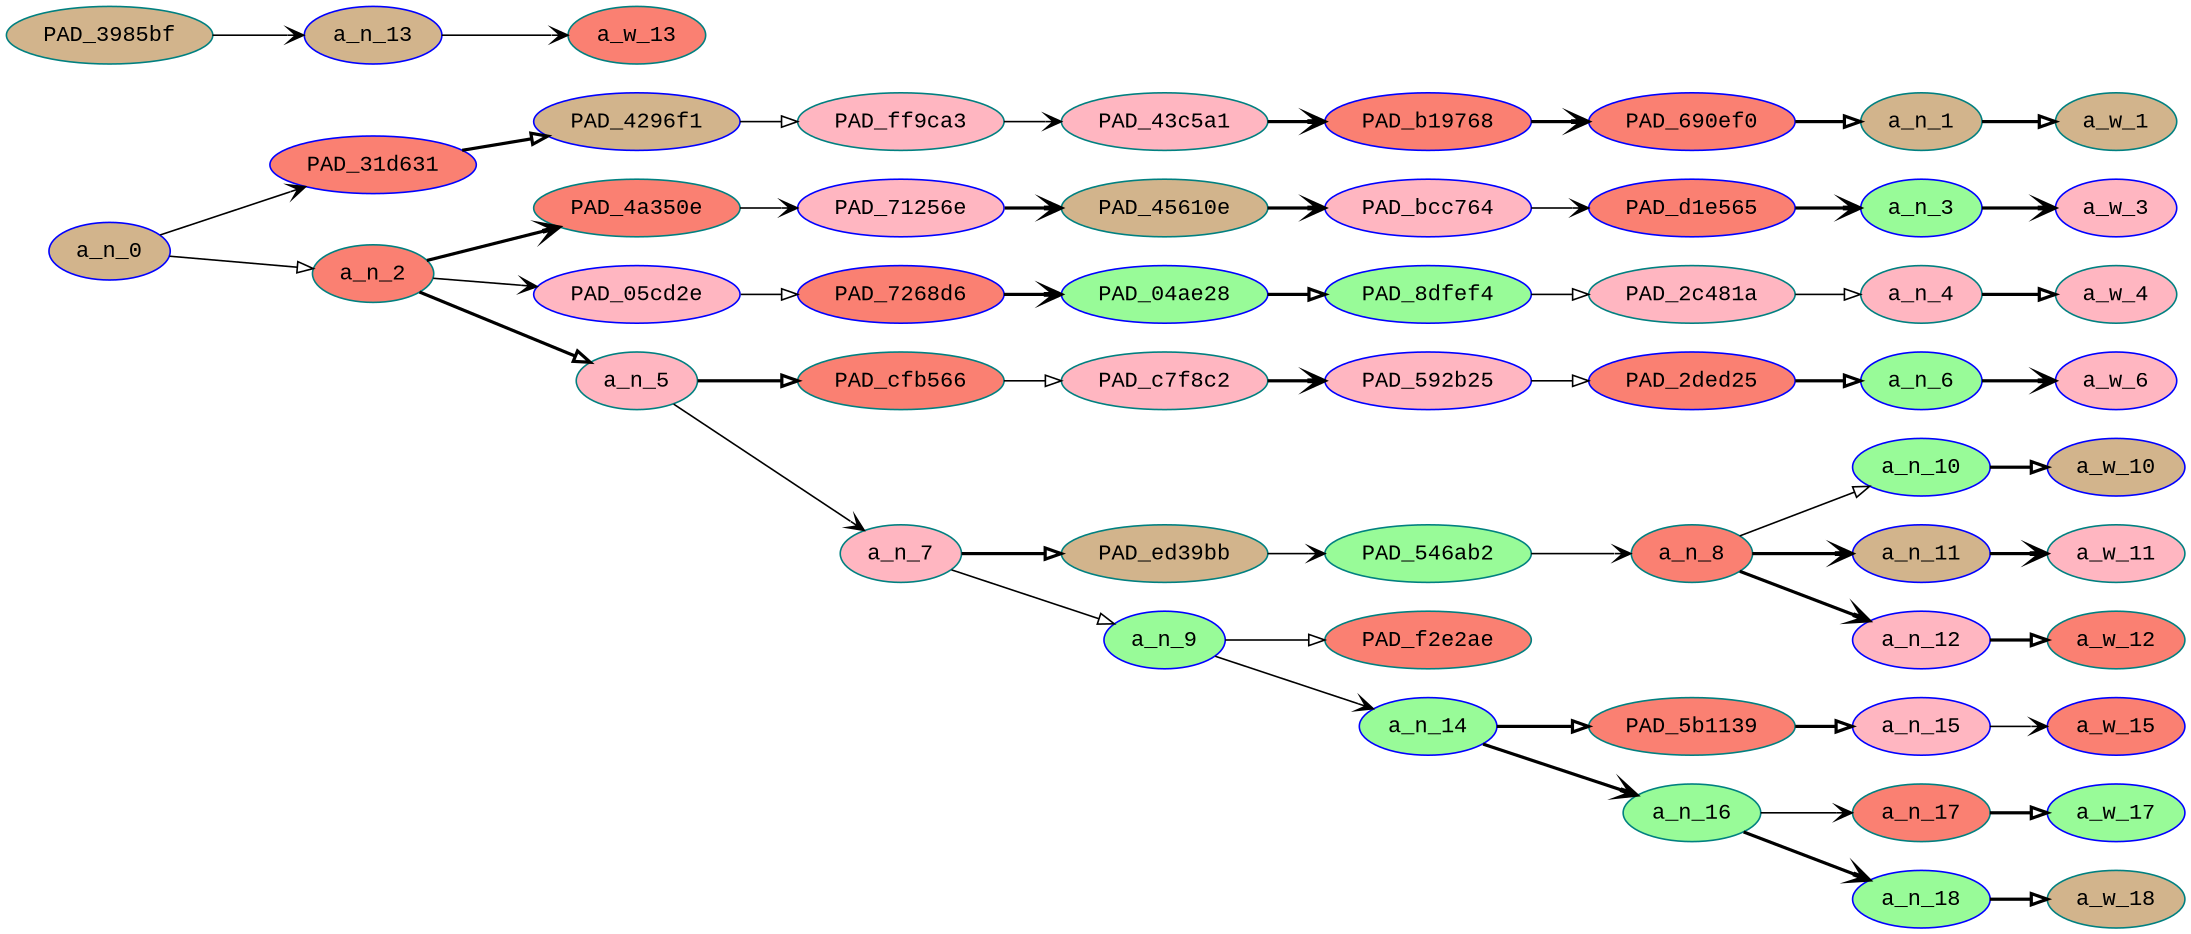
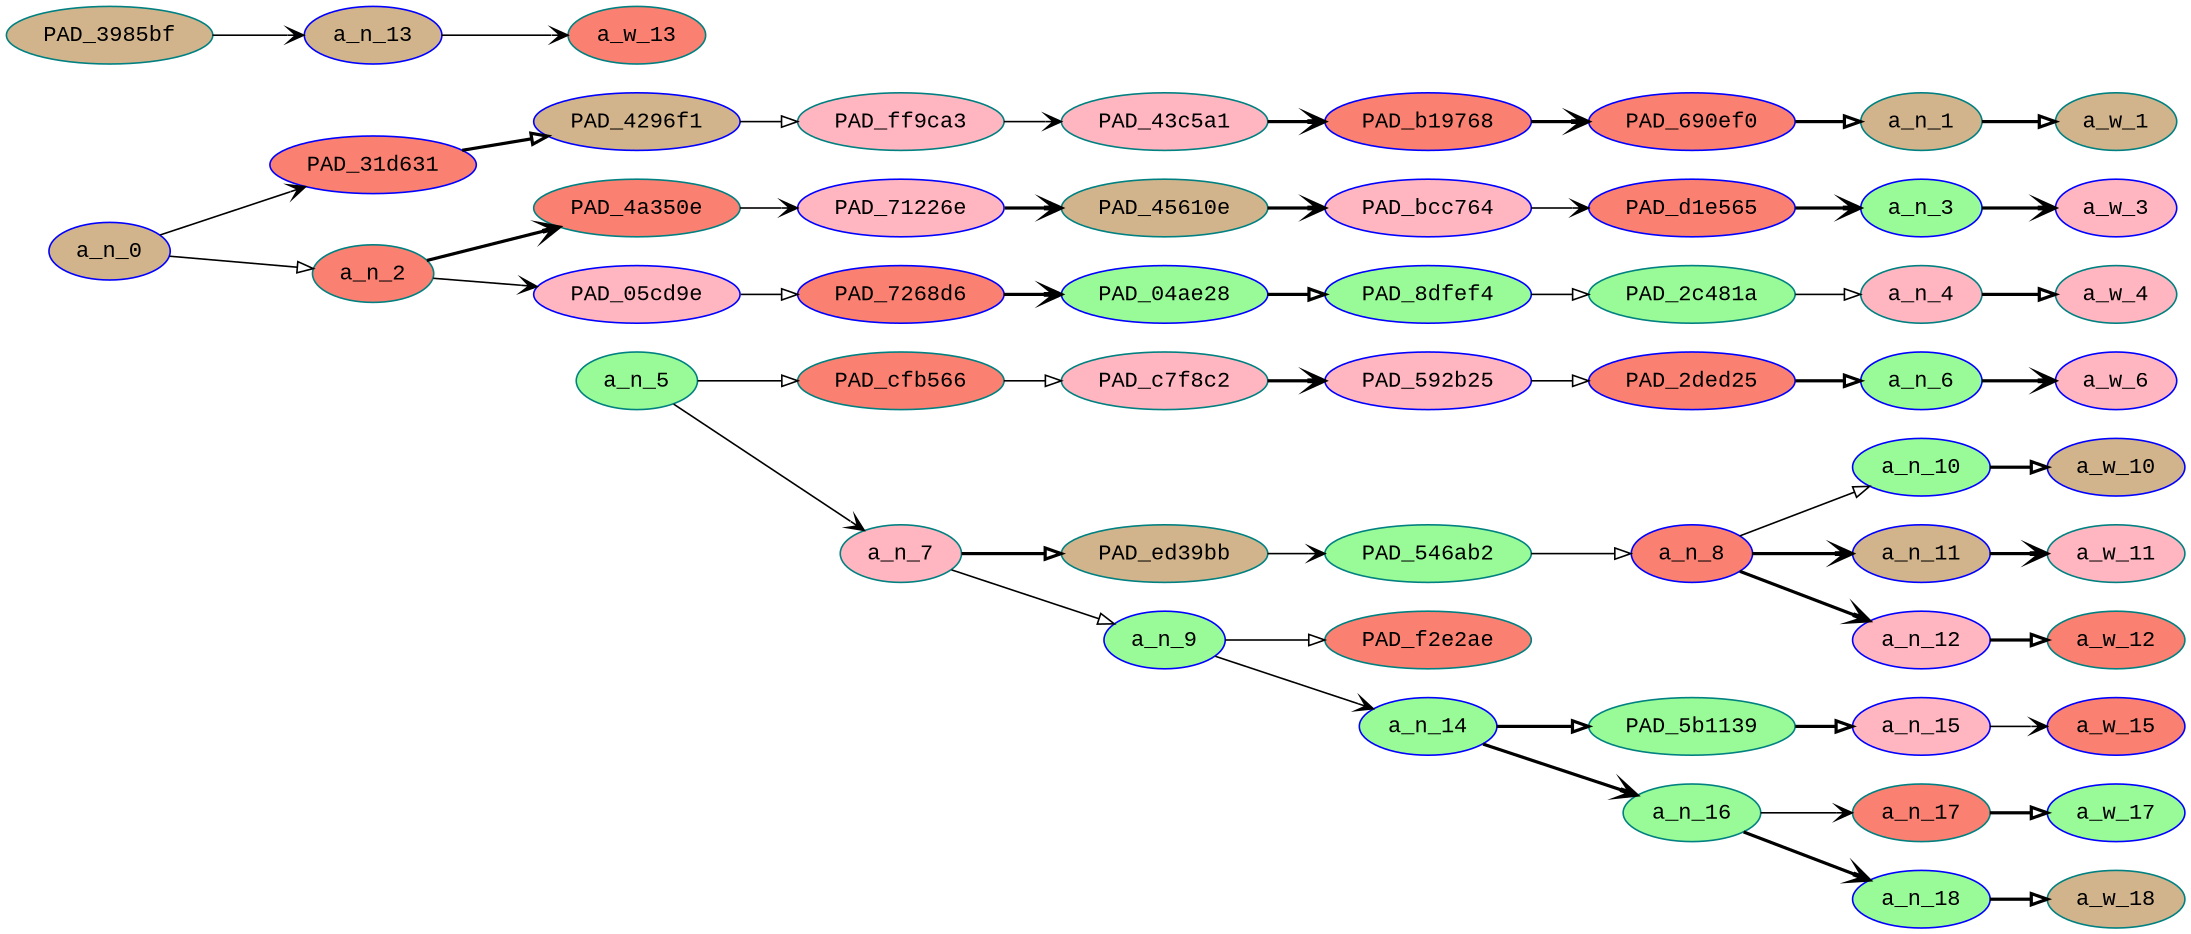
node "PAD_71256e": label "PAD_71256e" -> "PAD_71226e"
node "PAD_05cd2e": label "PAD_05cd2e" -> "PAD_05cd9e"
node "PAD_2c481a": fillcolor lightpink -> palegreen
edge "a_n_2" -> "a_n_5": removed
node "a_n_5": fillcolor lightpink -> palegreen
edge "a_n_5" -> "PAD_cfb566": style bold -> solid
edge "PAD_546ab2" -> "a_n_8": arrowhead vee -> onormal
node "a_n_8": color teal -> blue
node "PAD_5b1139": fillcolor salmon -> palegreen
